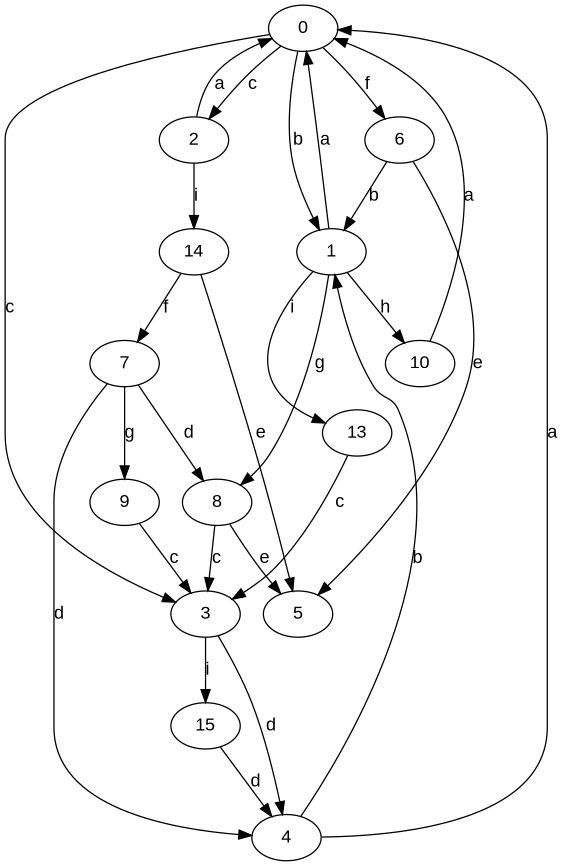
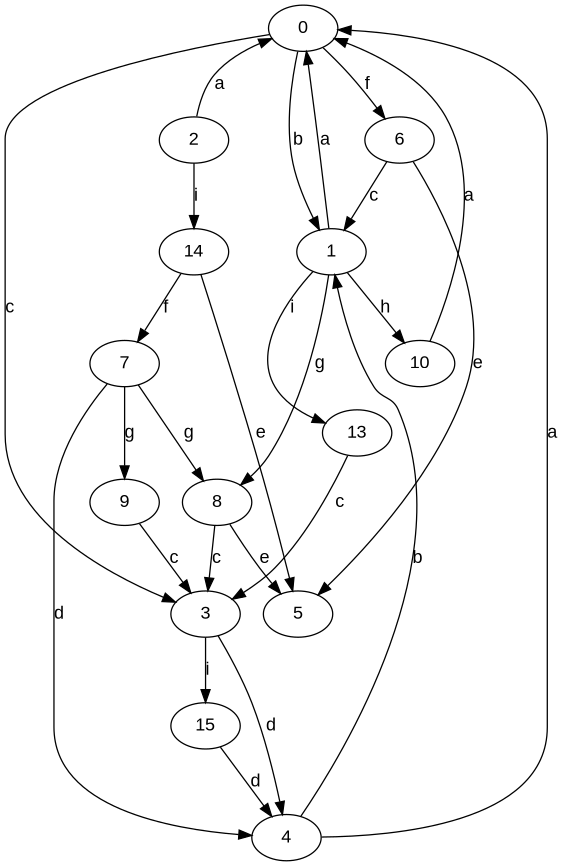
edge "0" -> "2": removed, label "c"
edge "6" -> "1": label "b" -> "c"
edge "7" -> "8": label "d" -> "g"
